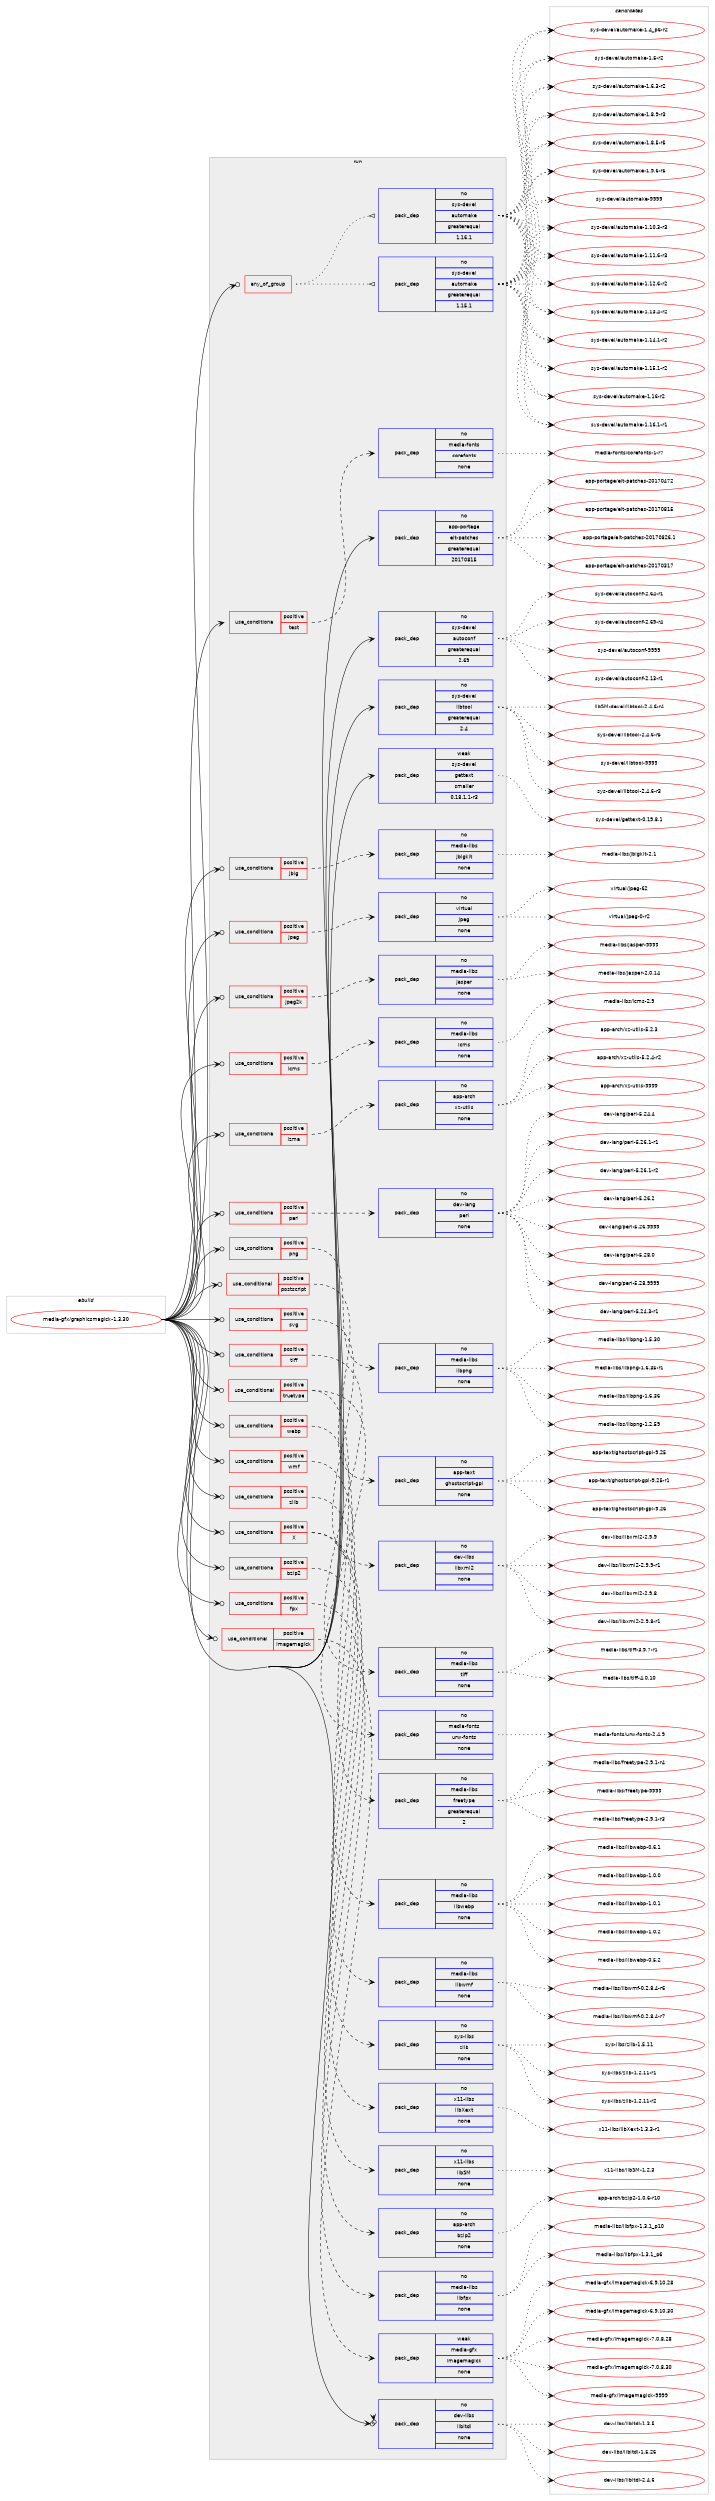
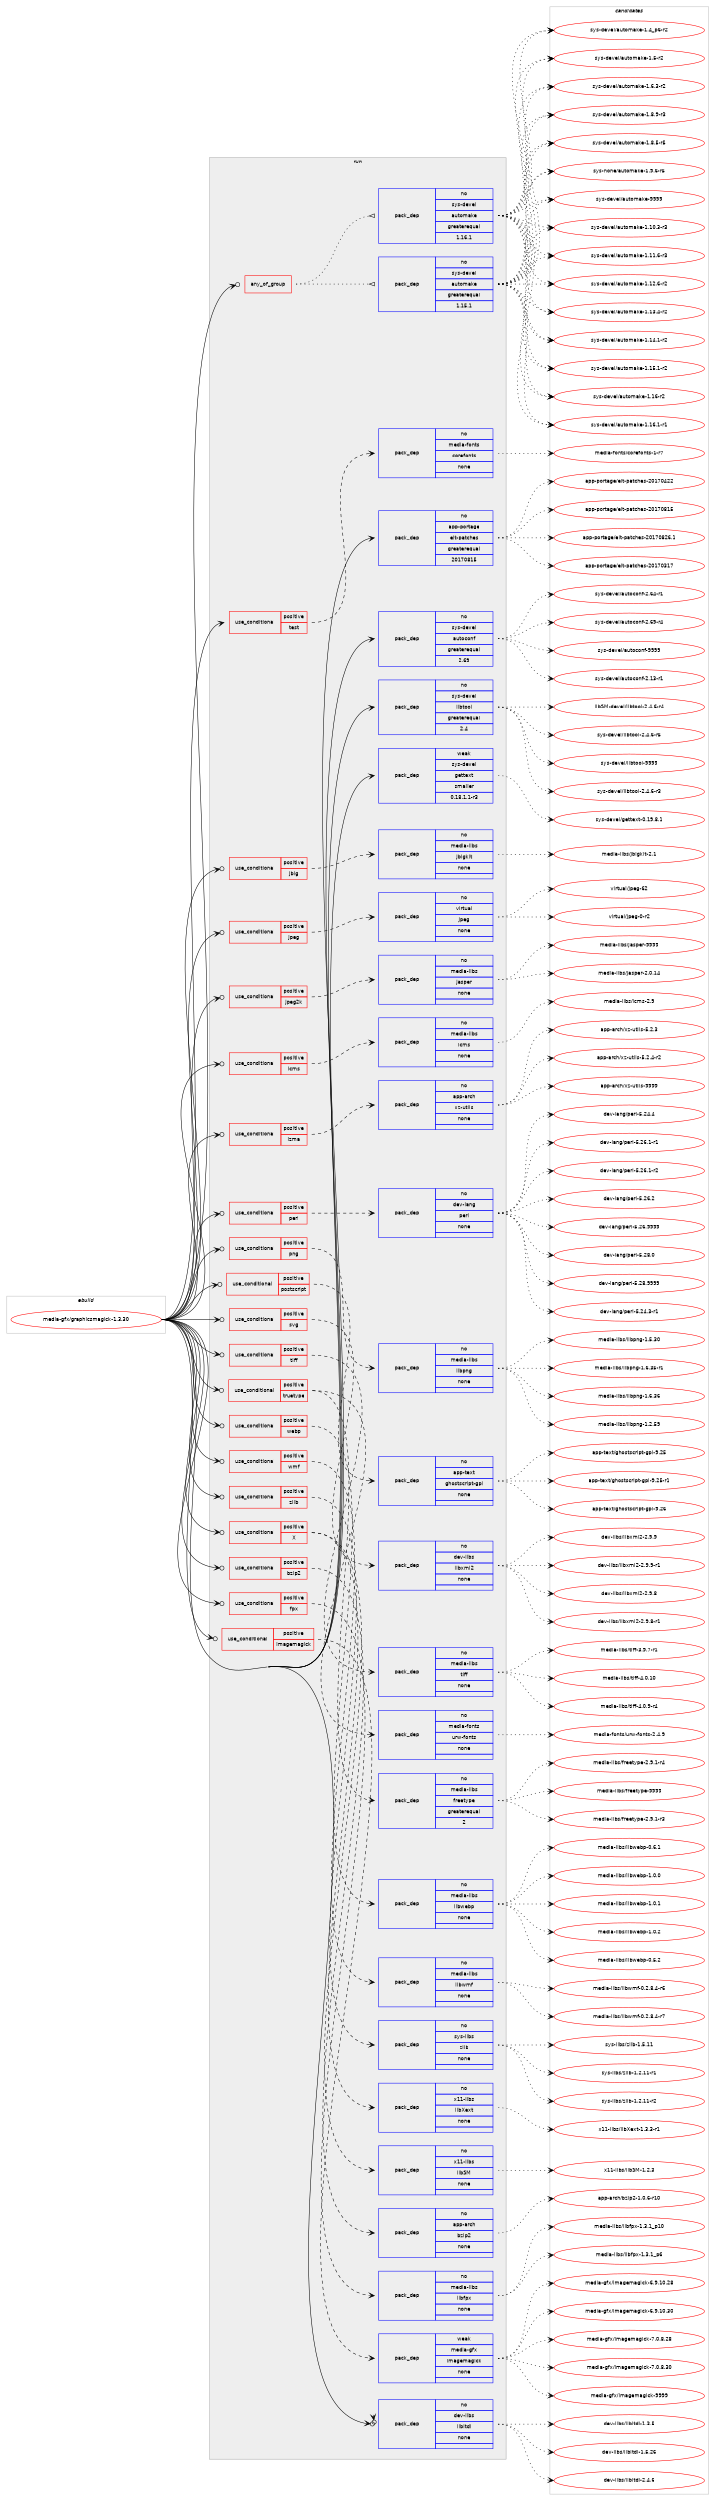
node "sys-devel/automake-1.9.6-r5": label "sys-devel/automake-1.9.6-r5" -> "sys-none/automake-1.9.6-r5"
node "app-portage/elt-patches-20170472": label "app-portage/elt-patches-20170472" -> "app-portage/elt-patches-20170422"
node "media-libs/tiff-4.0.9-r4": added
